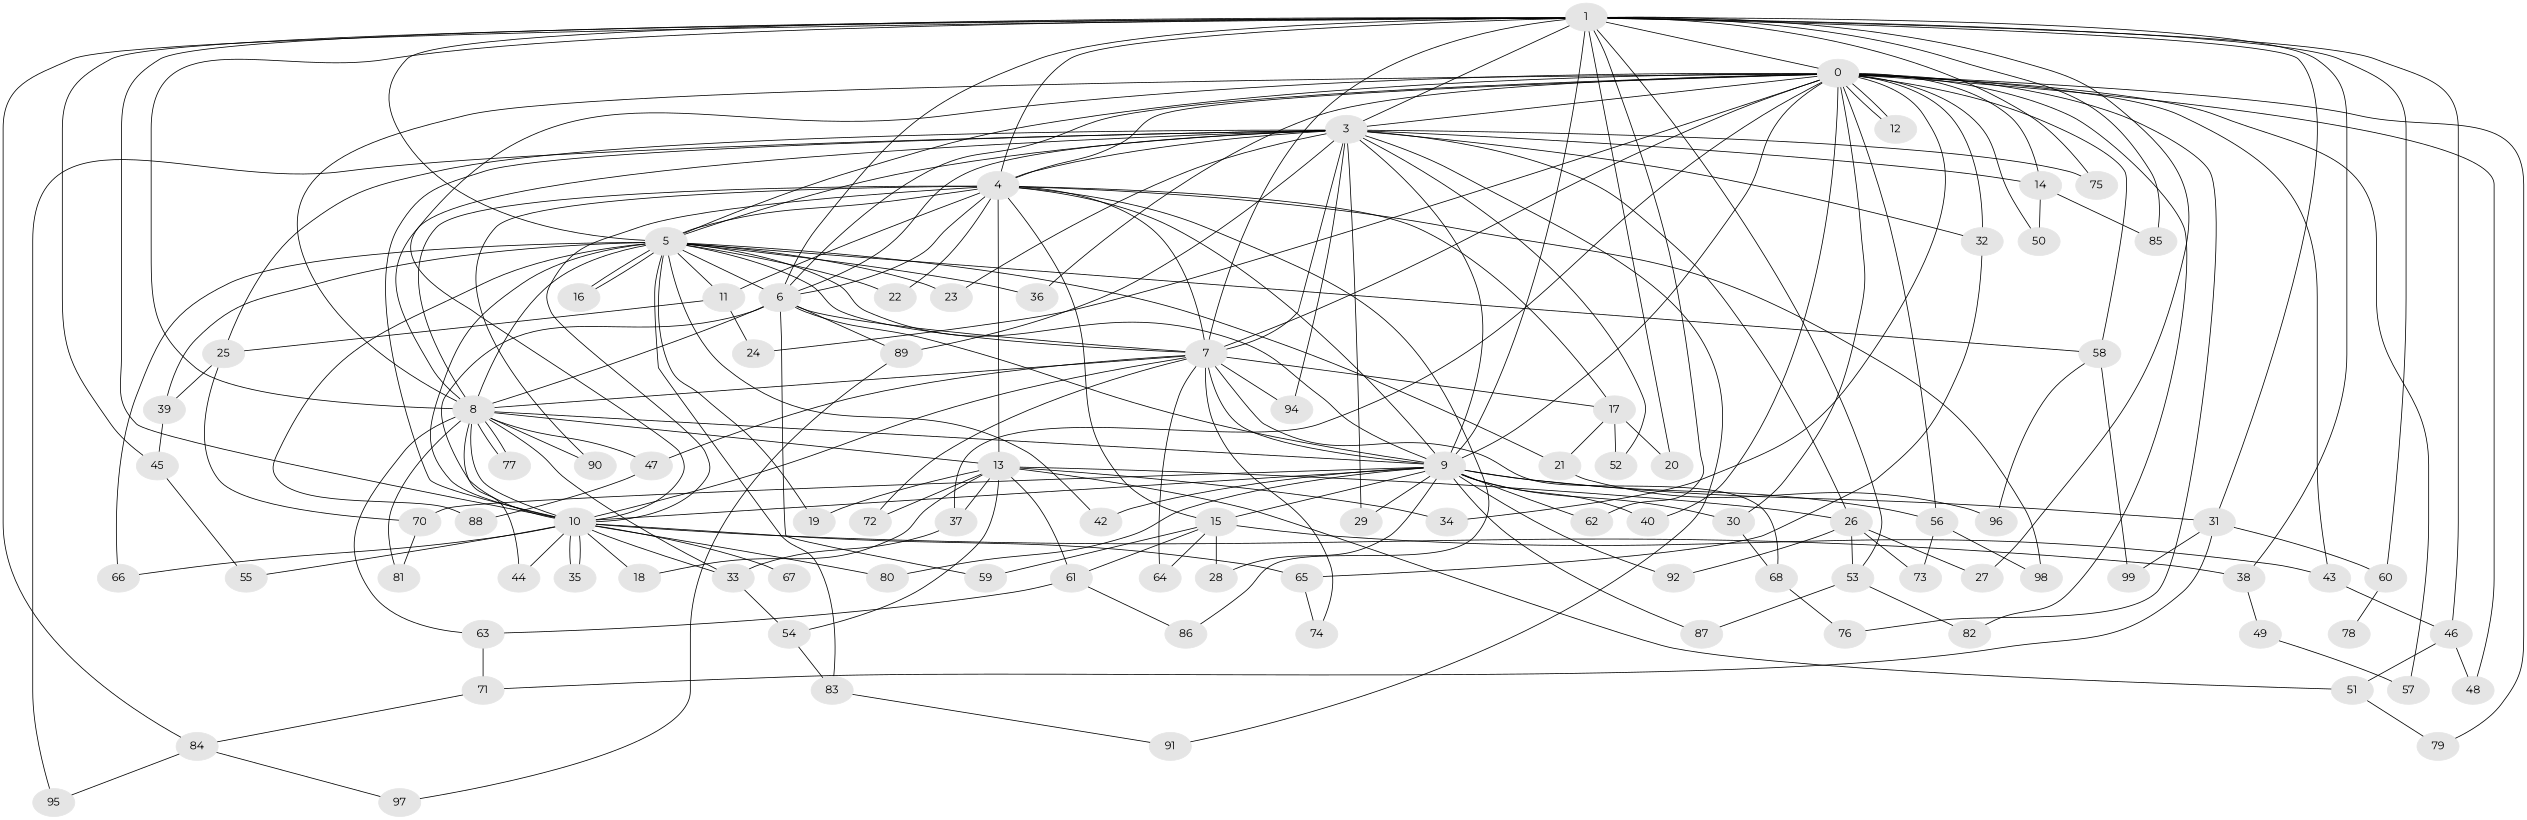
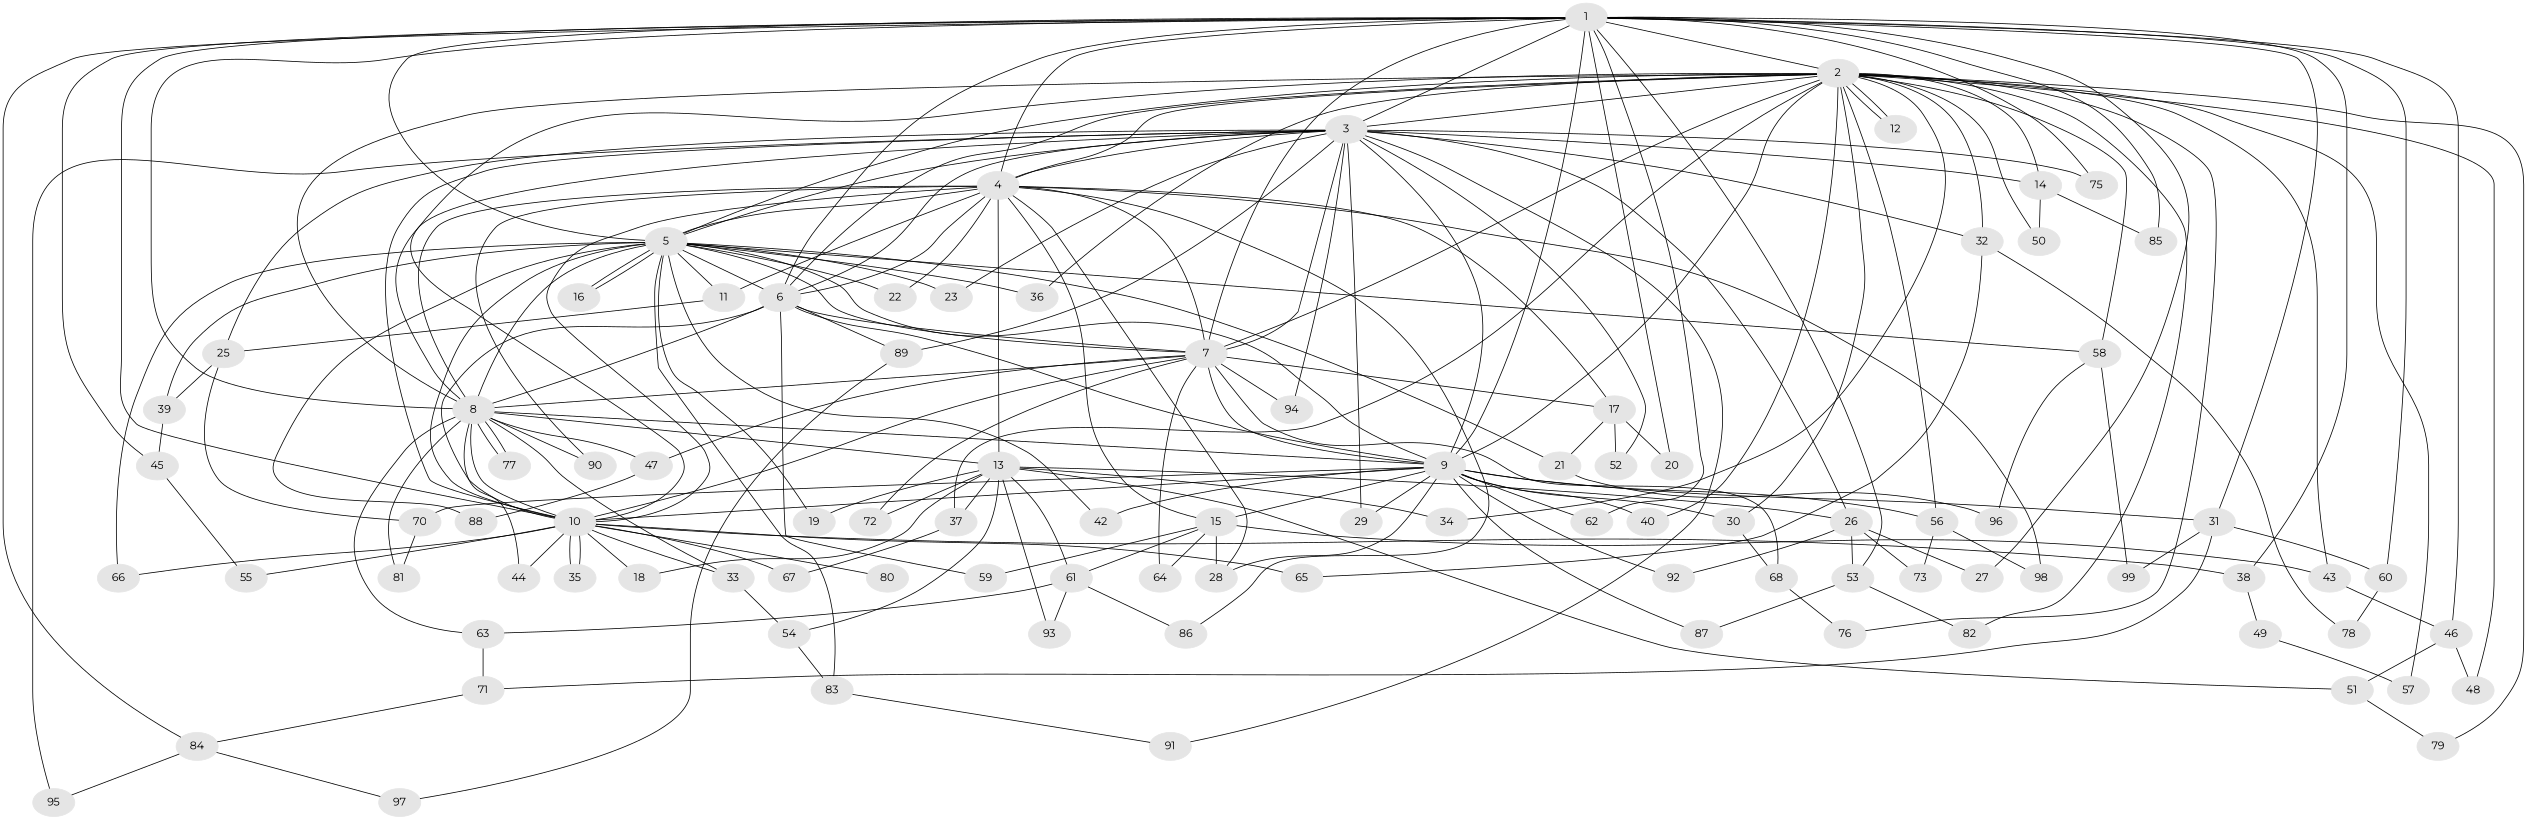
node "0": label "0" -> "2"
edge "4" -- "9": now "4" -- "28"
node "24": removed
edge "32" -- "78": added
edge "9" -- "80": removed
edge "37" -- "33": now "37" -- "67"
node "93": added
node "74": removed
